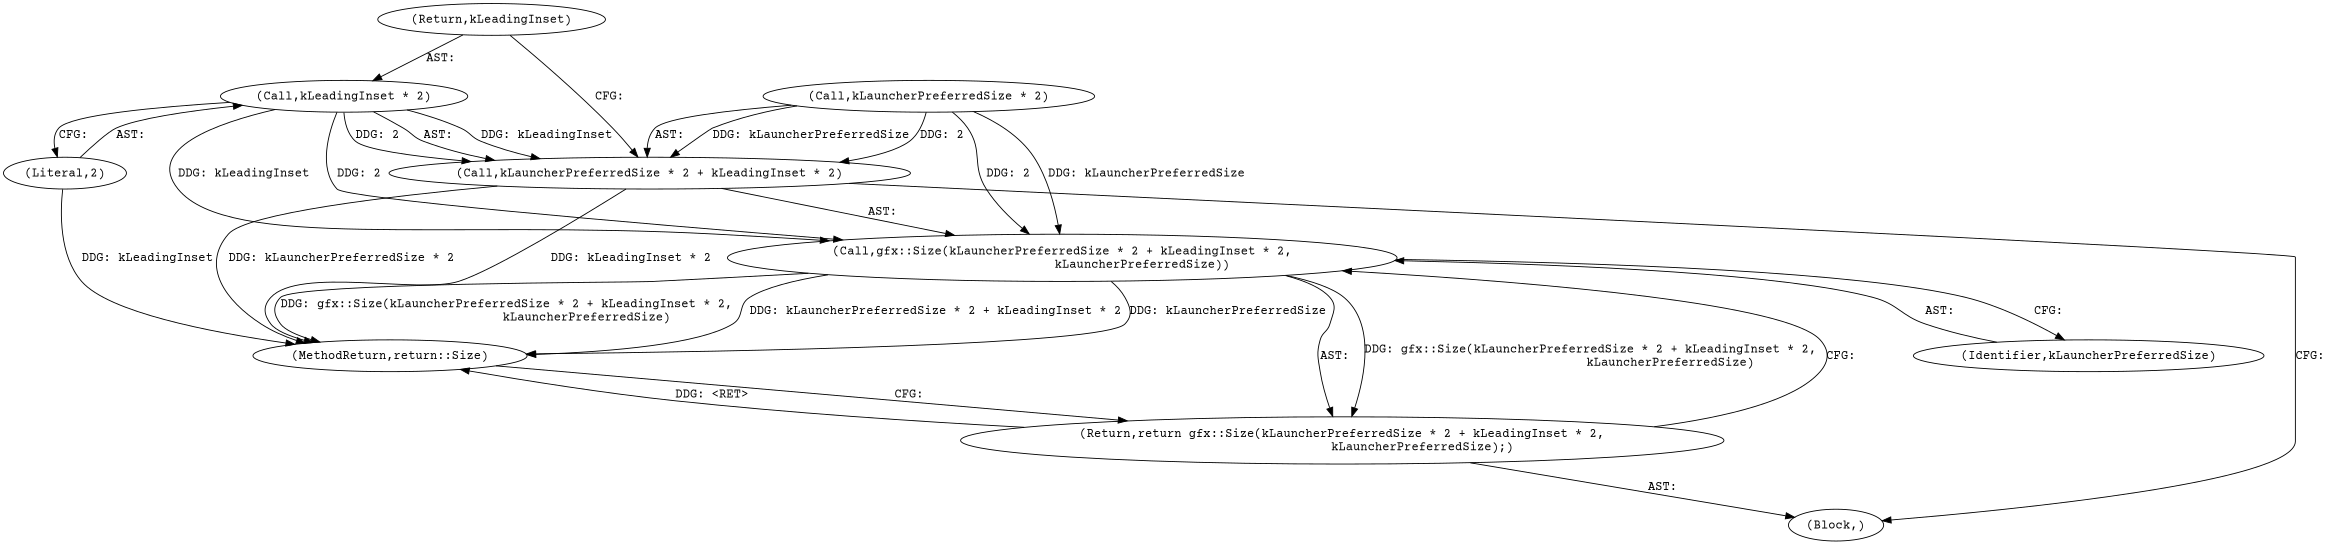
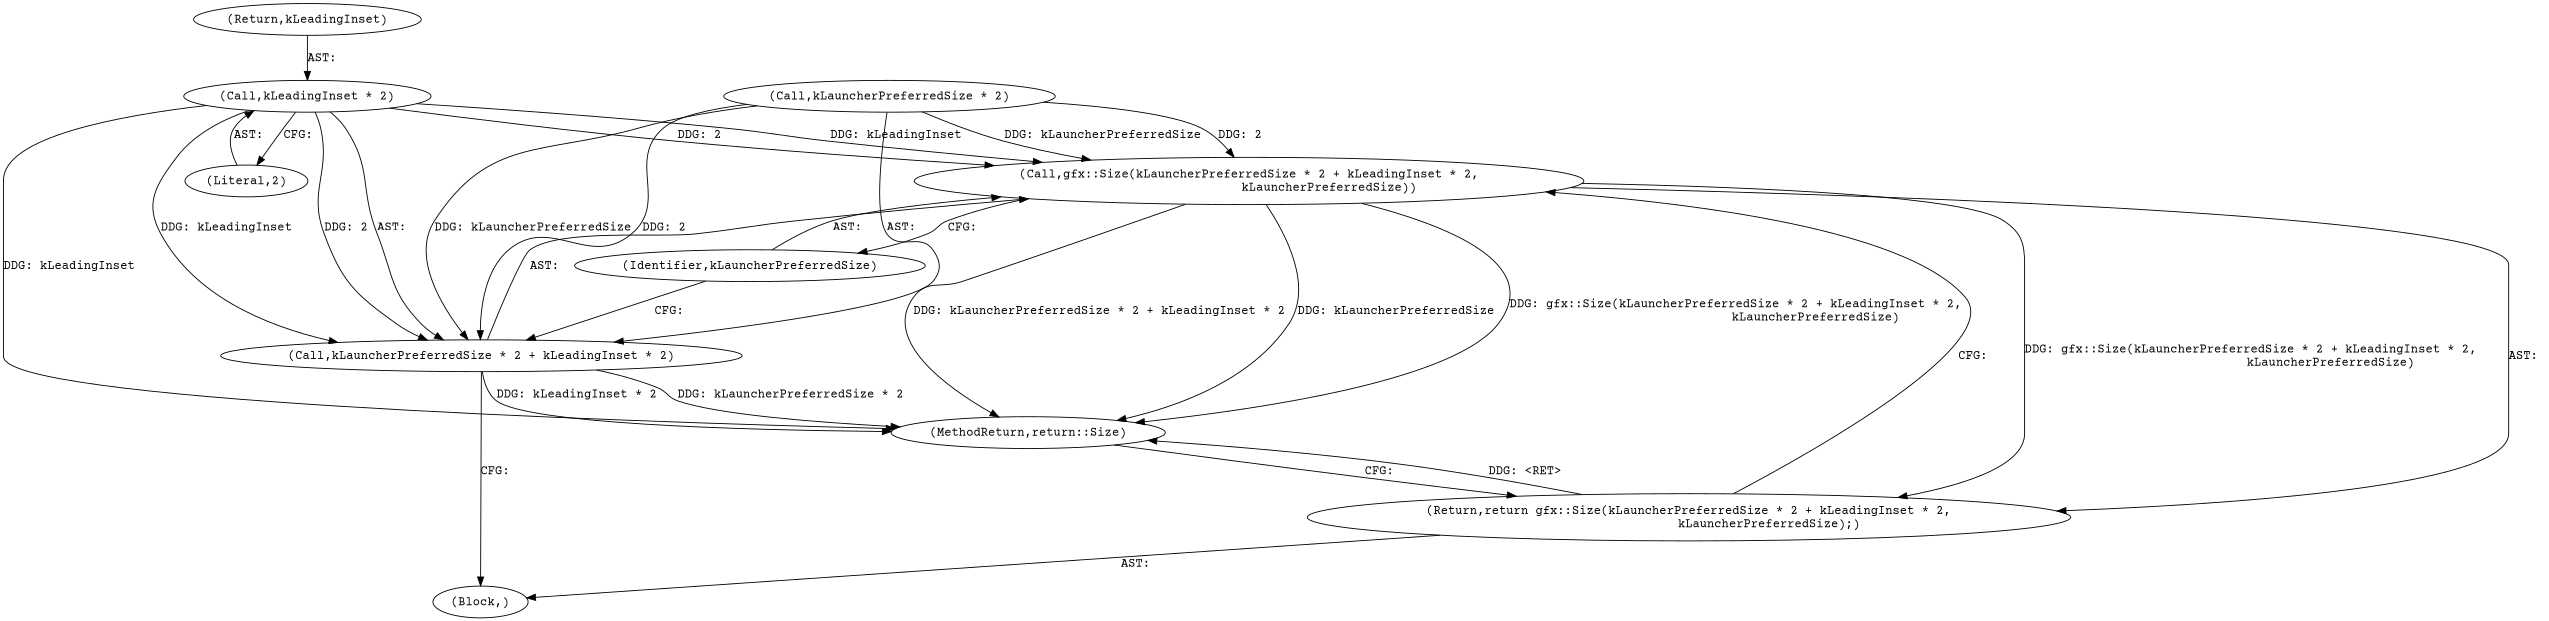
edge "(Return,kLeadingInset)" -> "(Call,kLauncherPreferredSize * 2 + kLeadingInset * 2)": now "(Identifier,kLauncherPreferredSize)" -> "(Call,kLauncherPreferredSize * 2 + kLeadingInset * 2)"
edge "(Literal,2)" -> "(MethodReturn,return::Size)": now "(Call,kLeadingInset * 2)" -> "(MethodReturn,return::Size)"
